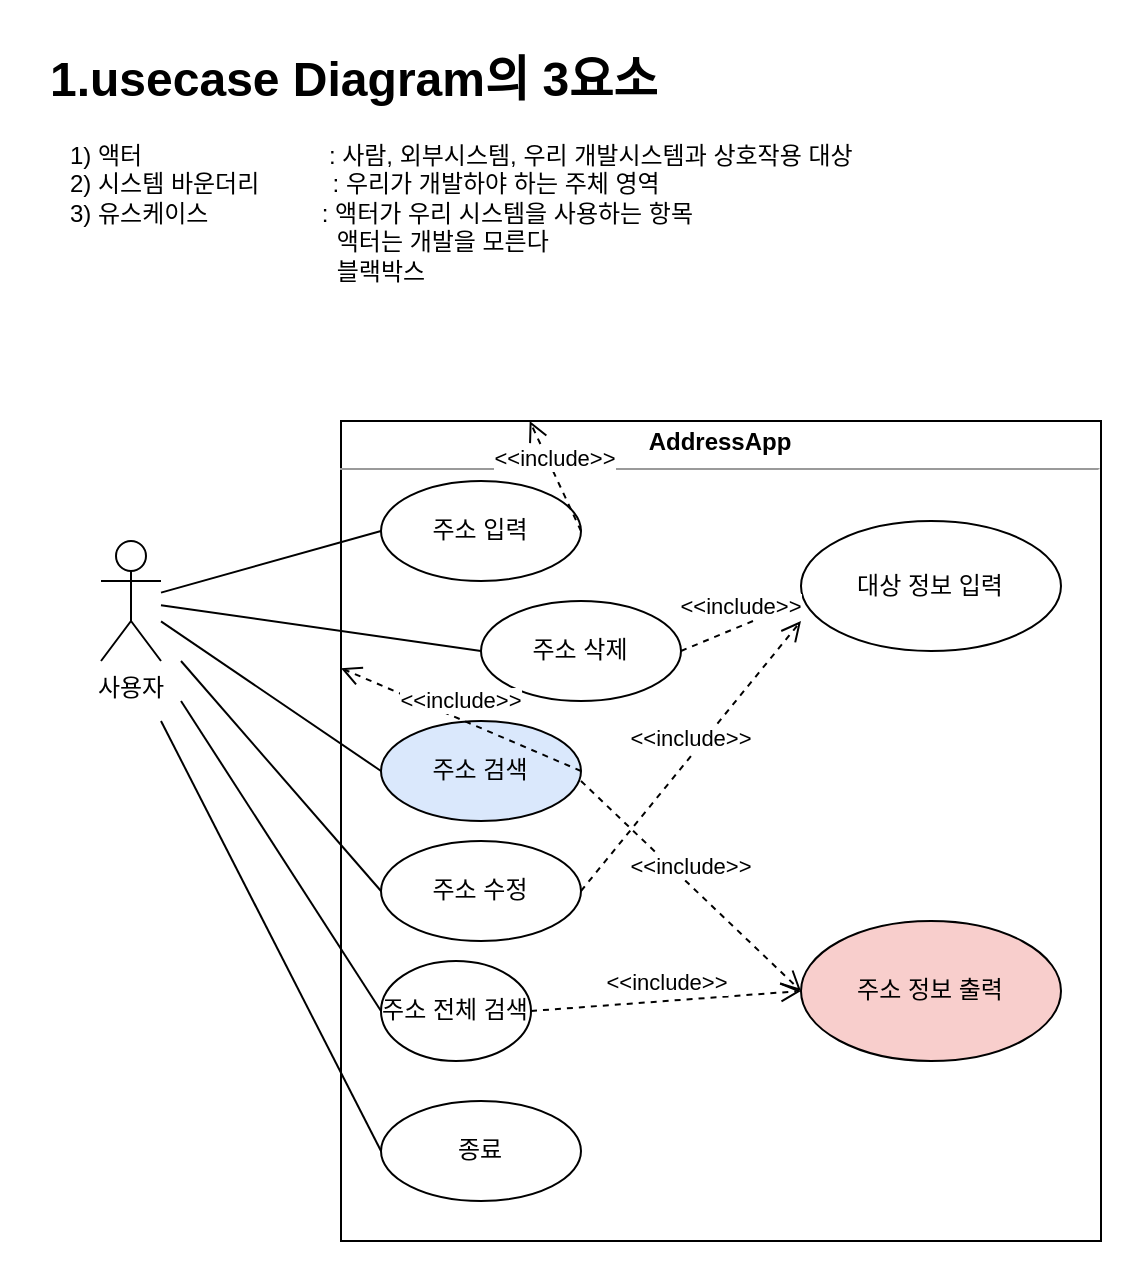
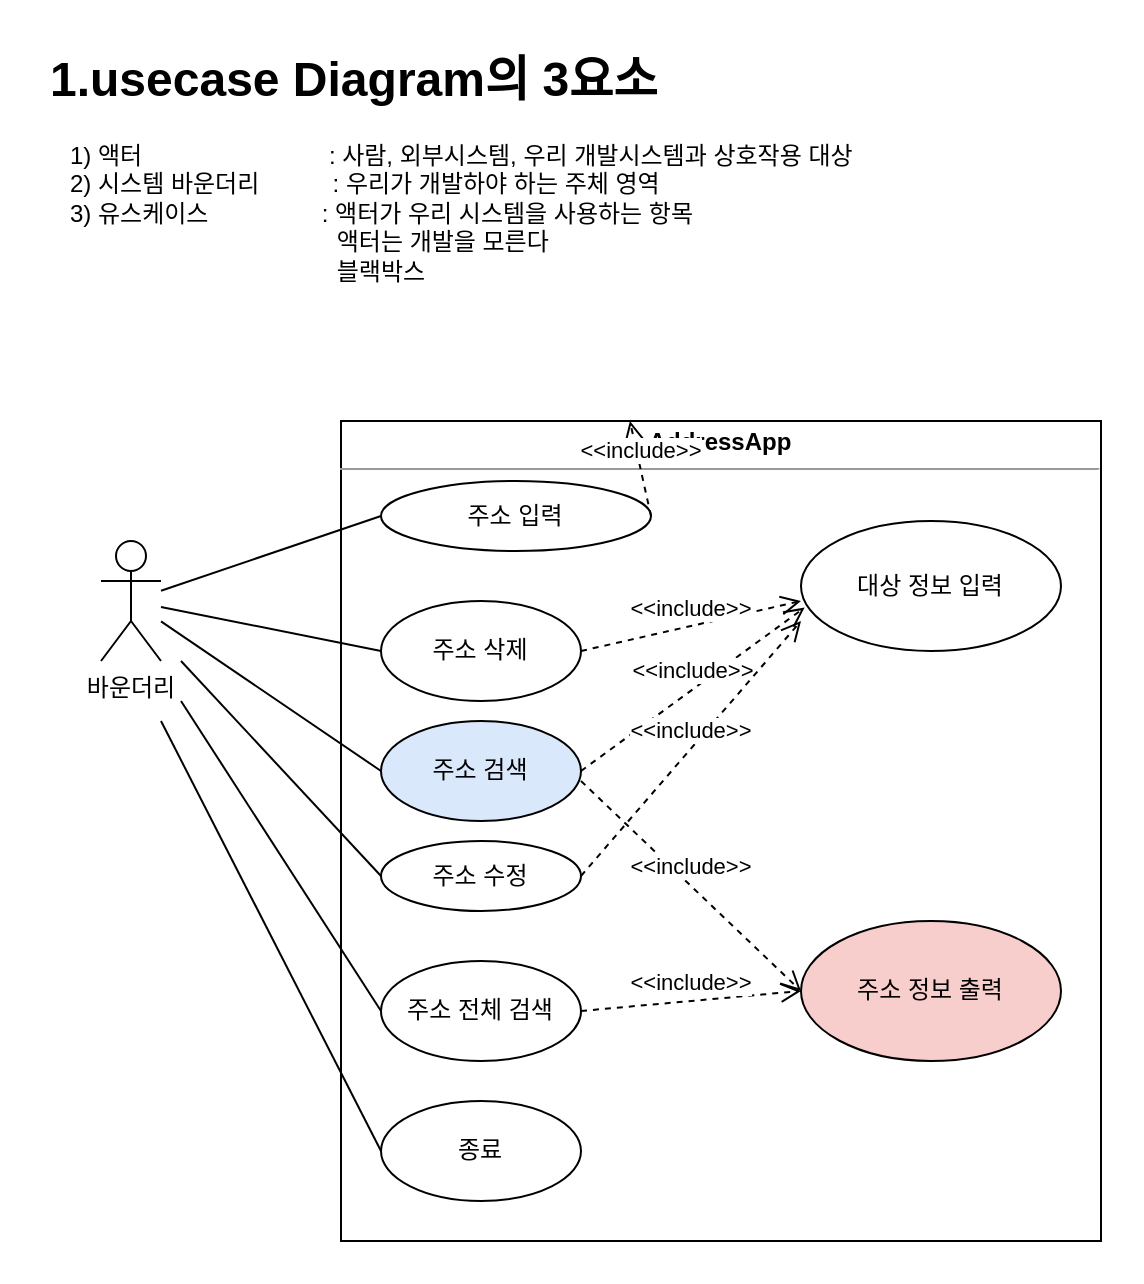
node "주소 입력": size 200x100 -> 270x70
node "주소 삭제": moved (581, 651) -> (481, 651)
node "사용자": label "사용자" -> "바운더리"
edge "주소 검색" -> "AddressApp": now "주소 검색" -> "대상 정보 입력"
node "주소 수정": size 200x100 -> 200x70
node "주소 전체 검색": size 150x100 -> 200x100
